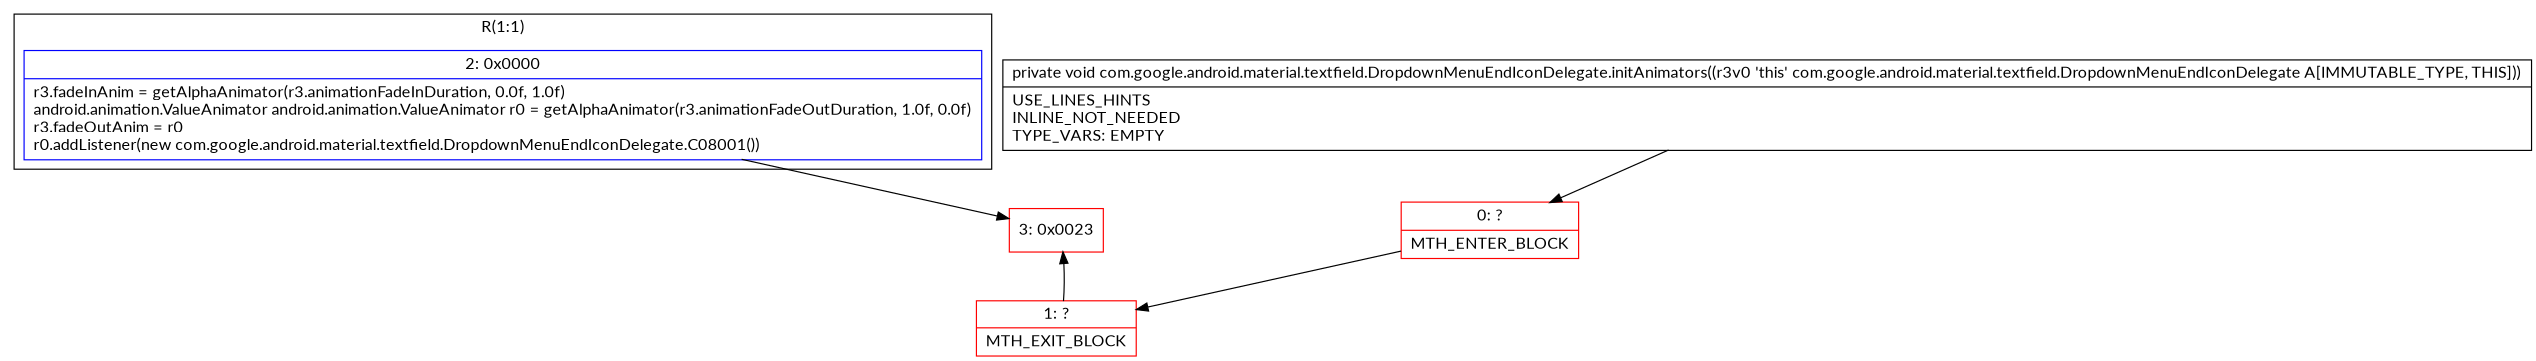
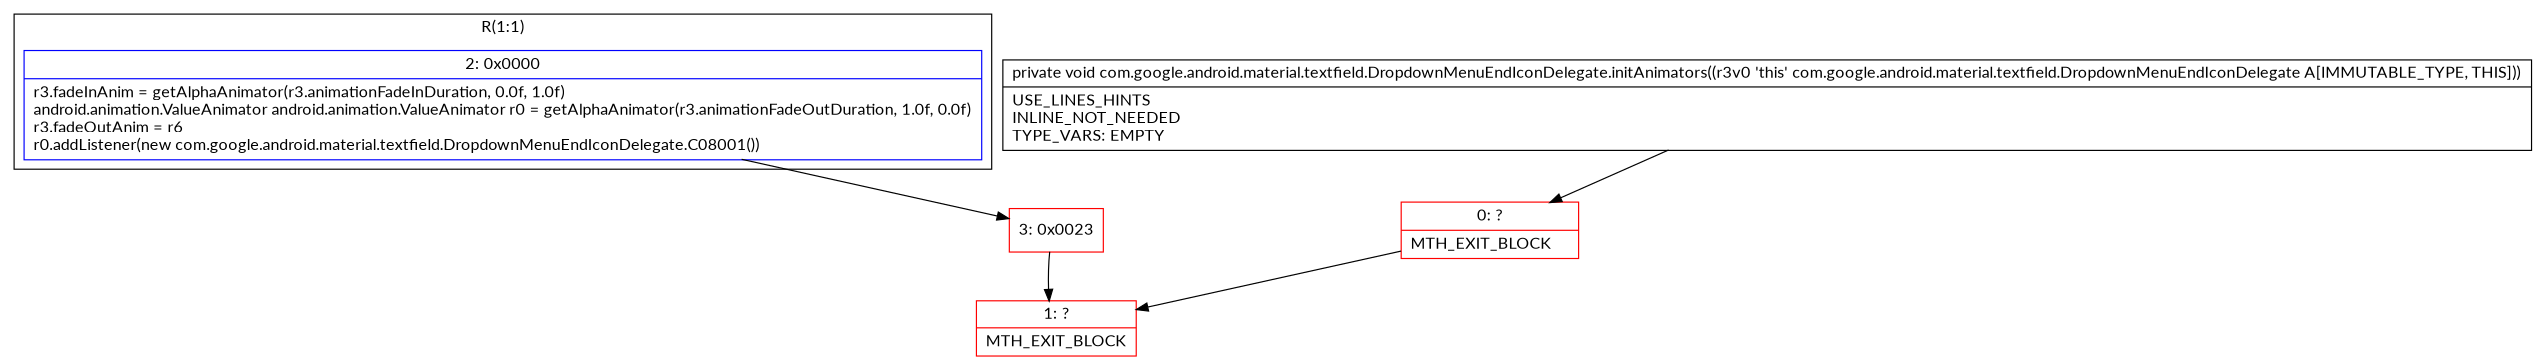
node "2: 0x0000": text "r3.fadeOutAnim = r0" -> "r3.fadeOutAnim = r6"
node "0: ?": text "MTH_ENTER_BLOCK" -> "MTH_EXIT_BLOCK"
edge "1: ?" -> "3: 0x0023": reversed
